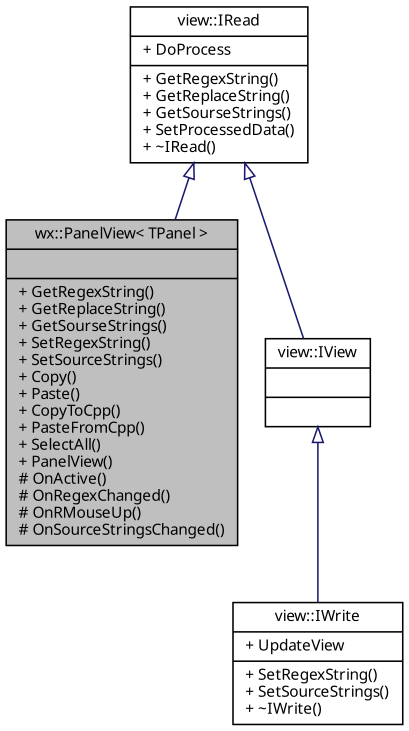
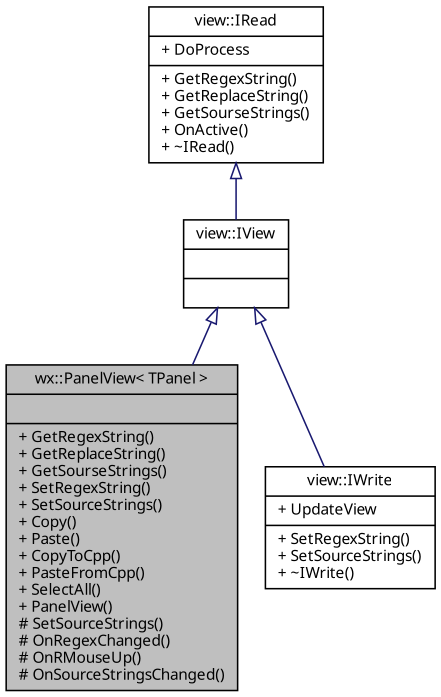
node "view::IRead": text "+ SetProcessedData()" -> "+ OnActive()"
edge "wx::PanelView< TPanel >" -> "view::IRead": now "wx::PanelView< TPanel >" -> "view::IView"
node "wx::PanelView< TPanel >": text "# OnActive()" -> "# SetSourceStrings()"
